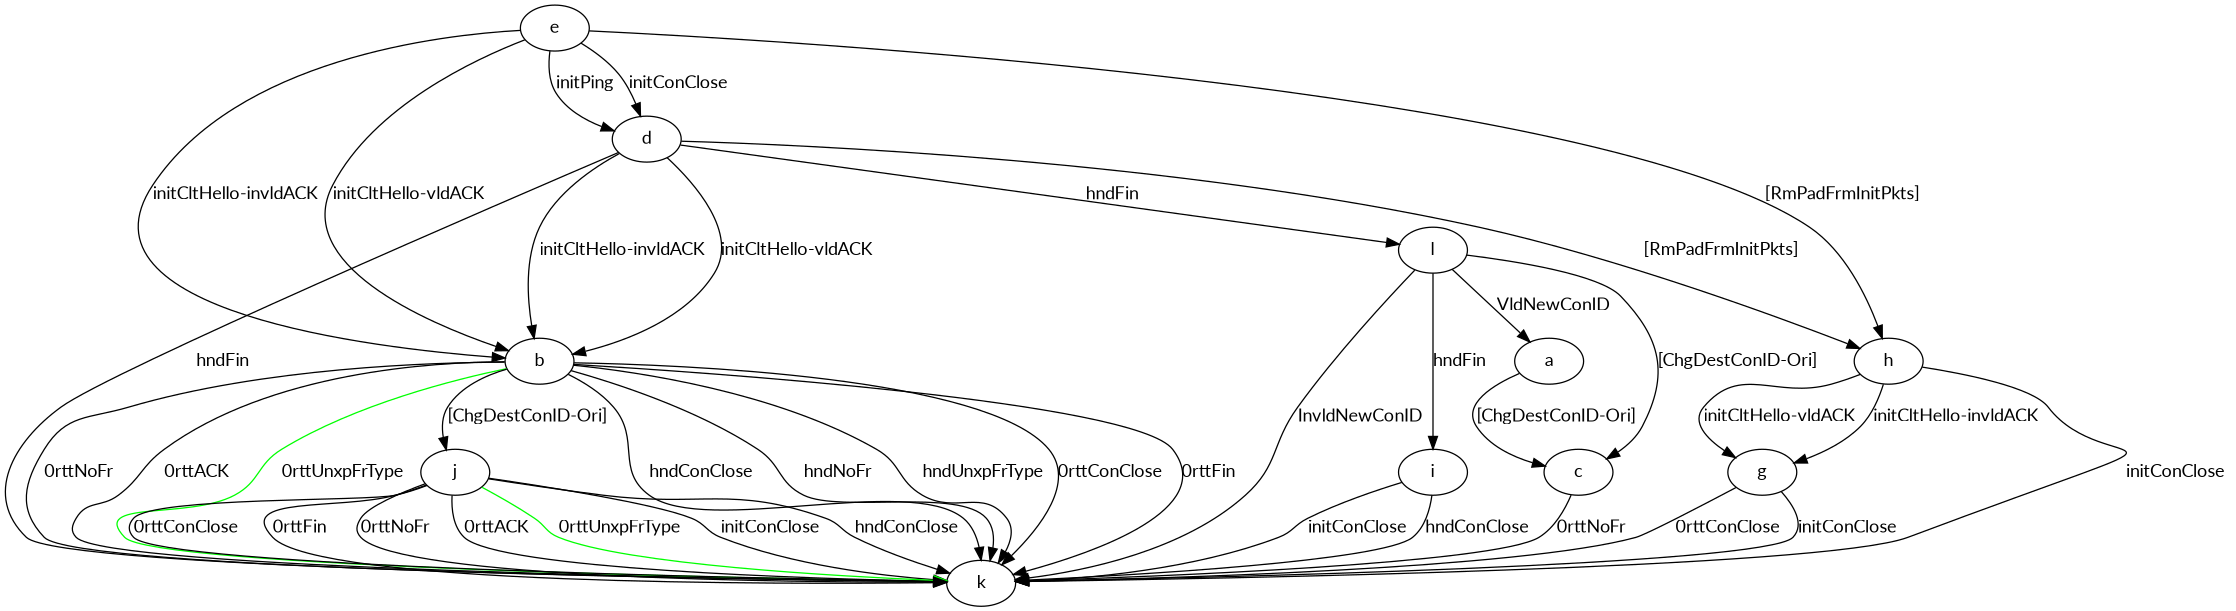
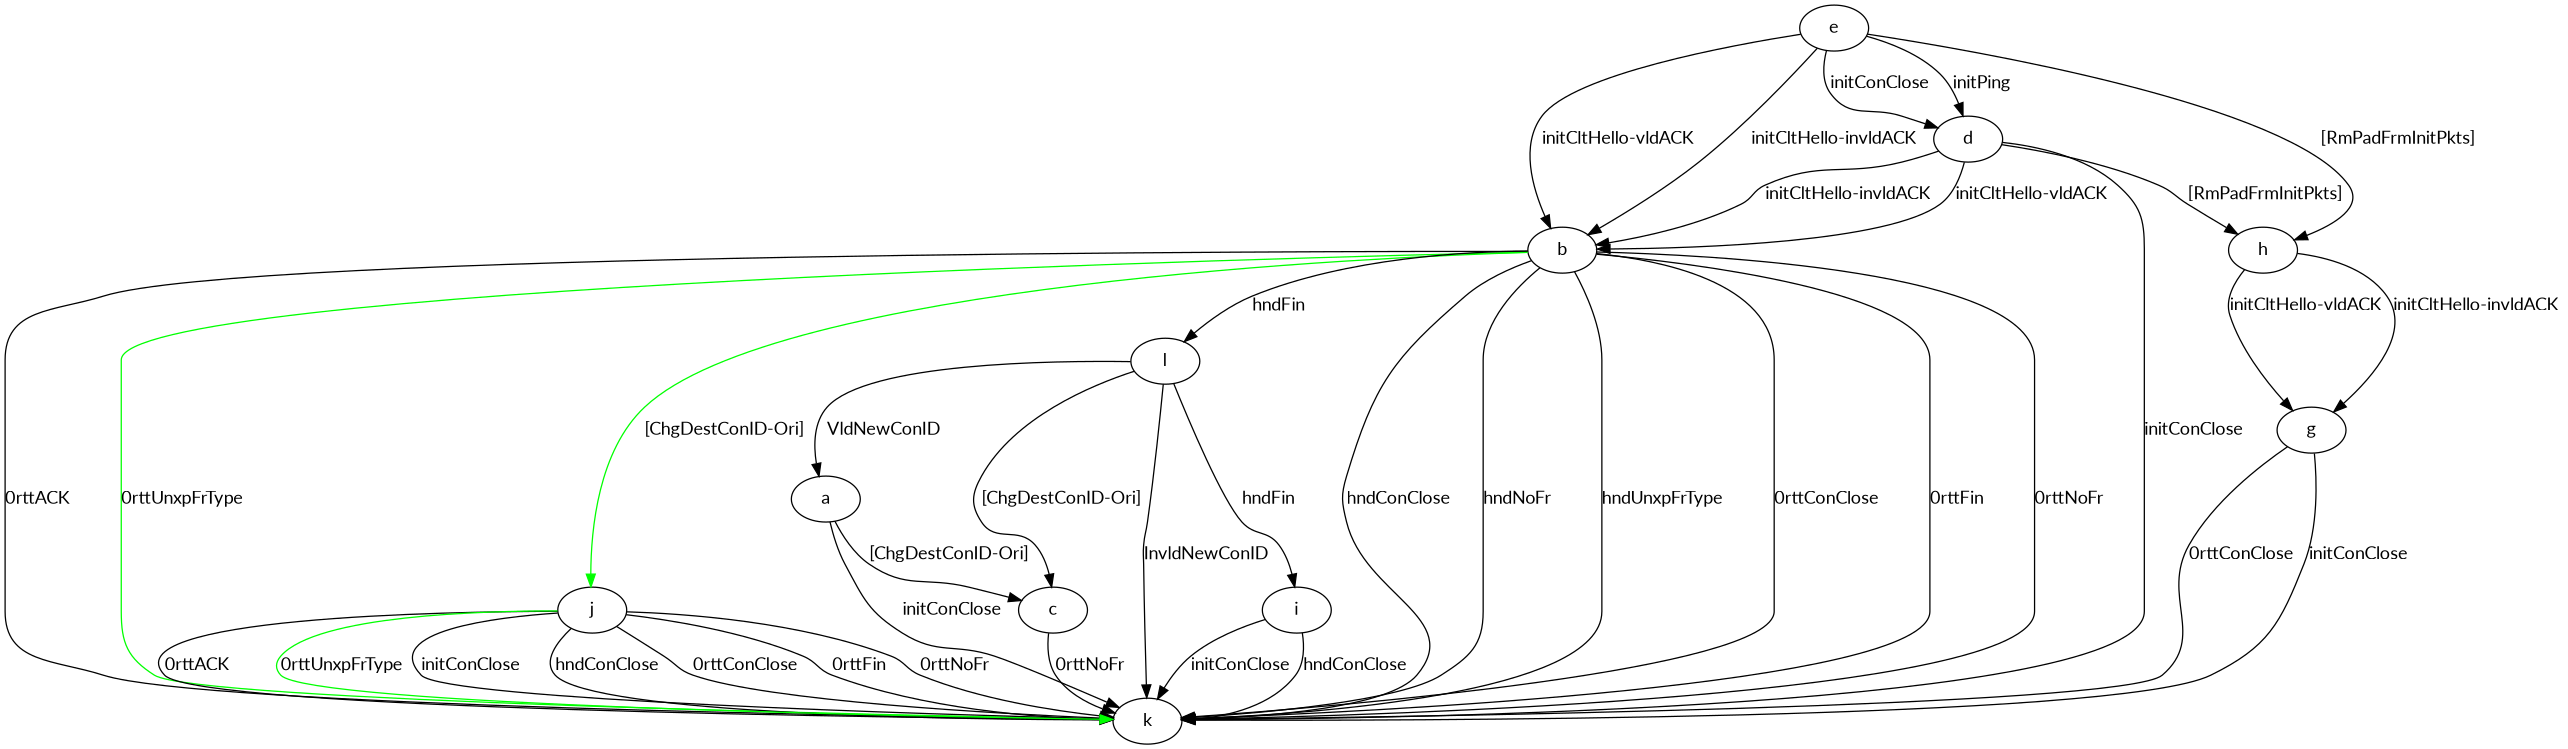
edge "d" -> "l": now "b" -> "l"
edge "d" -> "k": label "hndFin " -> "initConClose "
edge "b" -> "j": color black -> green
edge "h" -> "k": now "a" -> "k"
